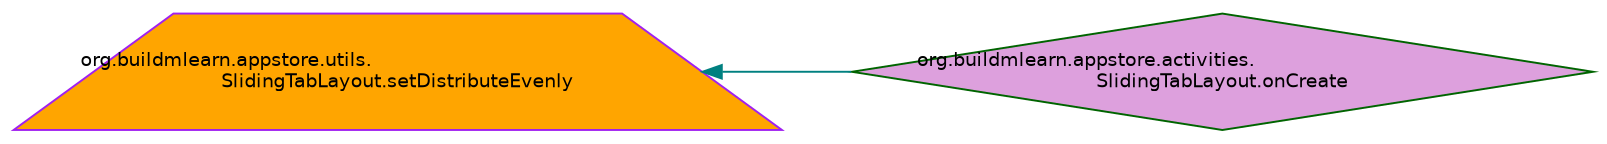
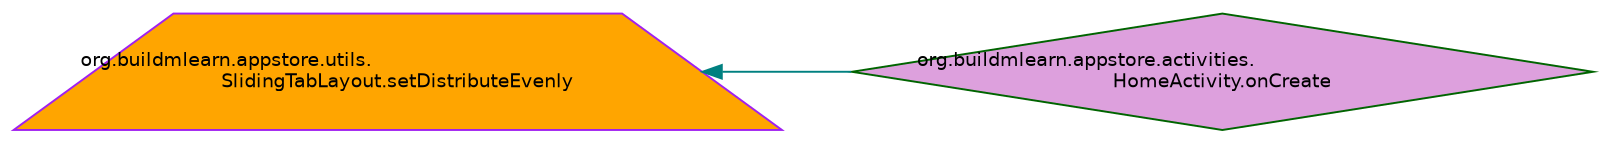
node "org.buildmlearn.appstore.activities. SlidingTabLayout.onCreate": label "org.buildmlearn.appstore.activities. SlidingTabLayout.onCreate" -> "org.buildmlearn.appstore.activities. HomeActivity.onCreate"
